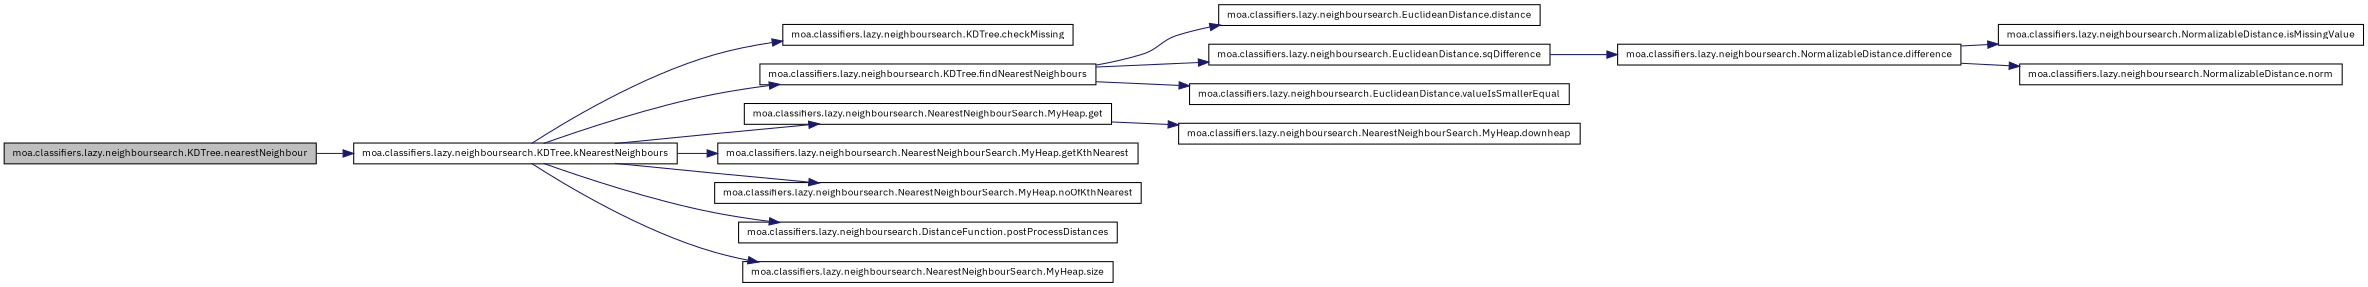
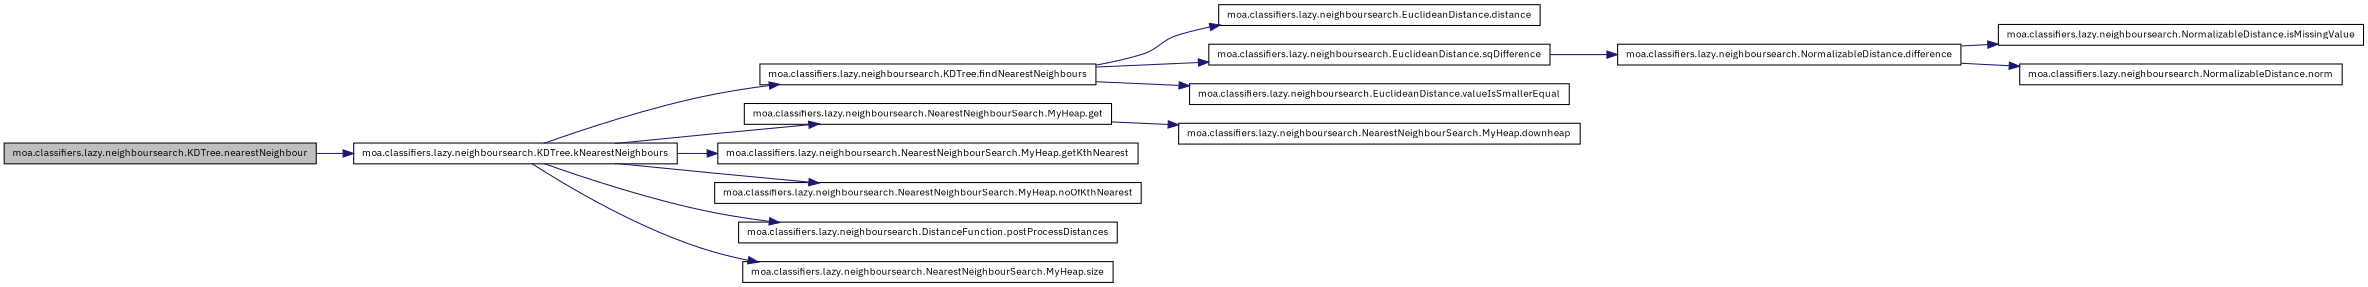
node "moa.classifiers.lazy.neighboursearch.KDTree.checkMissing": removed
